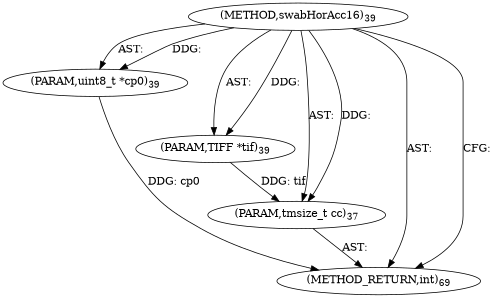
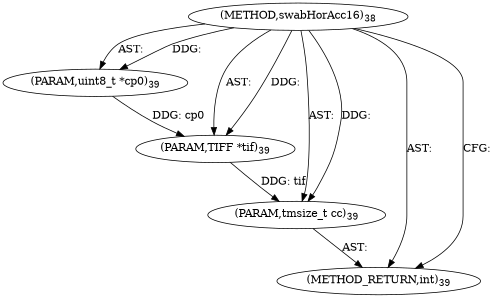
node "(METHOD,swabHorAcc16)": text "39" -> "38"
node "(PARAM,tmsize_t cc)": text "37" -> "39"
edge "(PARAM,uint8_t *cp0)" -> "(METHOD_RETURN,int)": now "(PARAM,uint8_t *cp0)" -> "(PARAM,TIFF *tif)"
node "(METHOD_RETURN,int)": text "69" -> "39"
